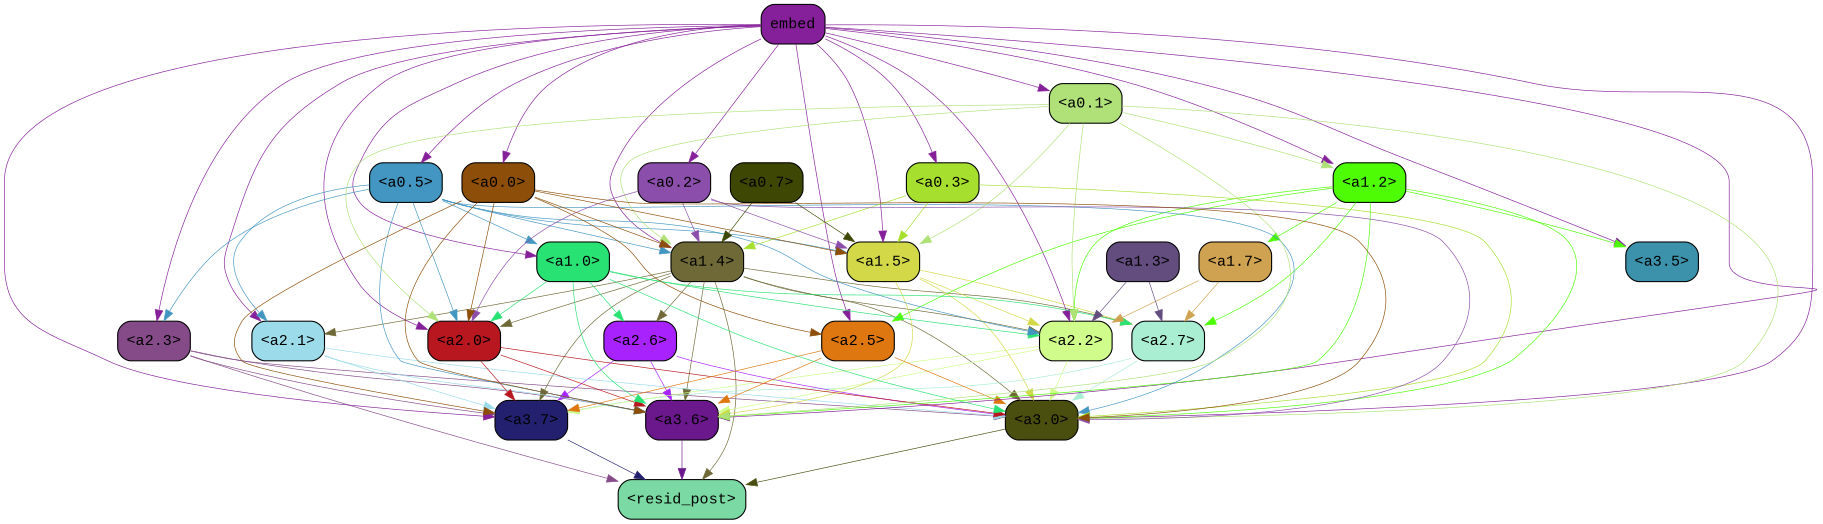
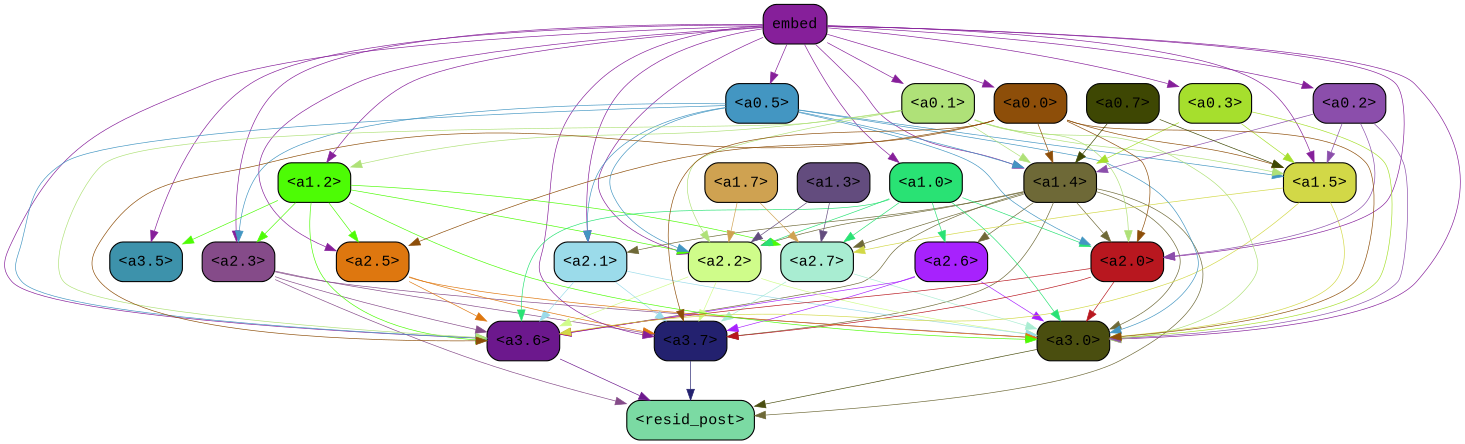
edge "<a0.5>" -> "<a1.0>": removed
edge "<a1.2>" -> "<a1.7>": now "<a1.2>" -> "<a2.3>"
edge "<a1.5>" -> "<a2.2>": removed
